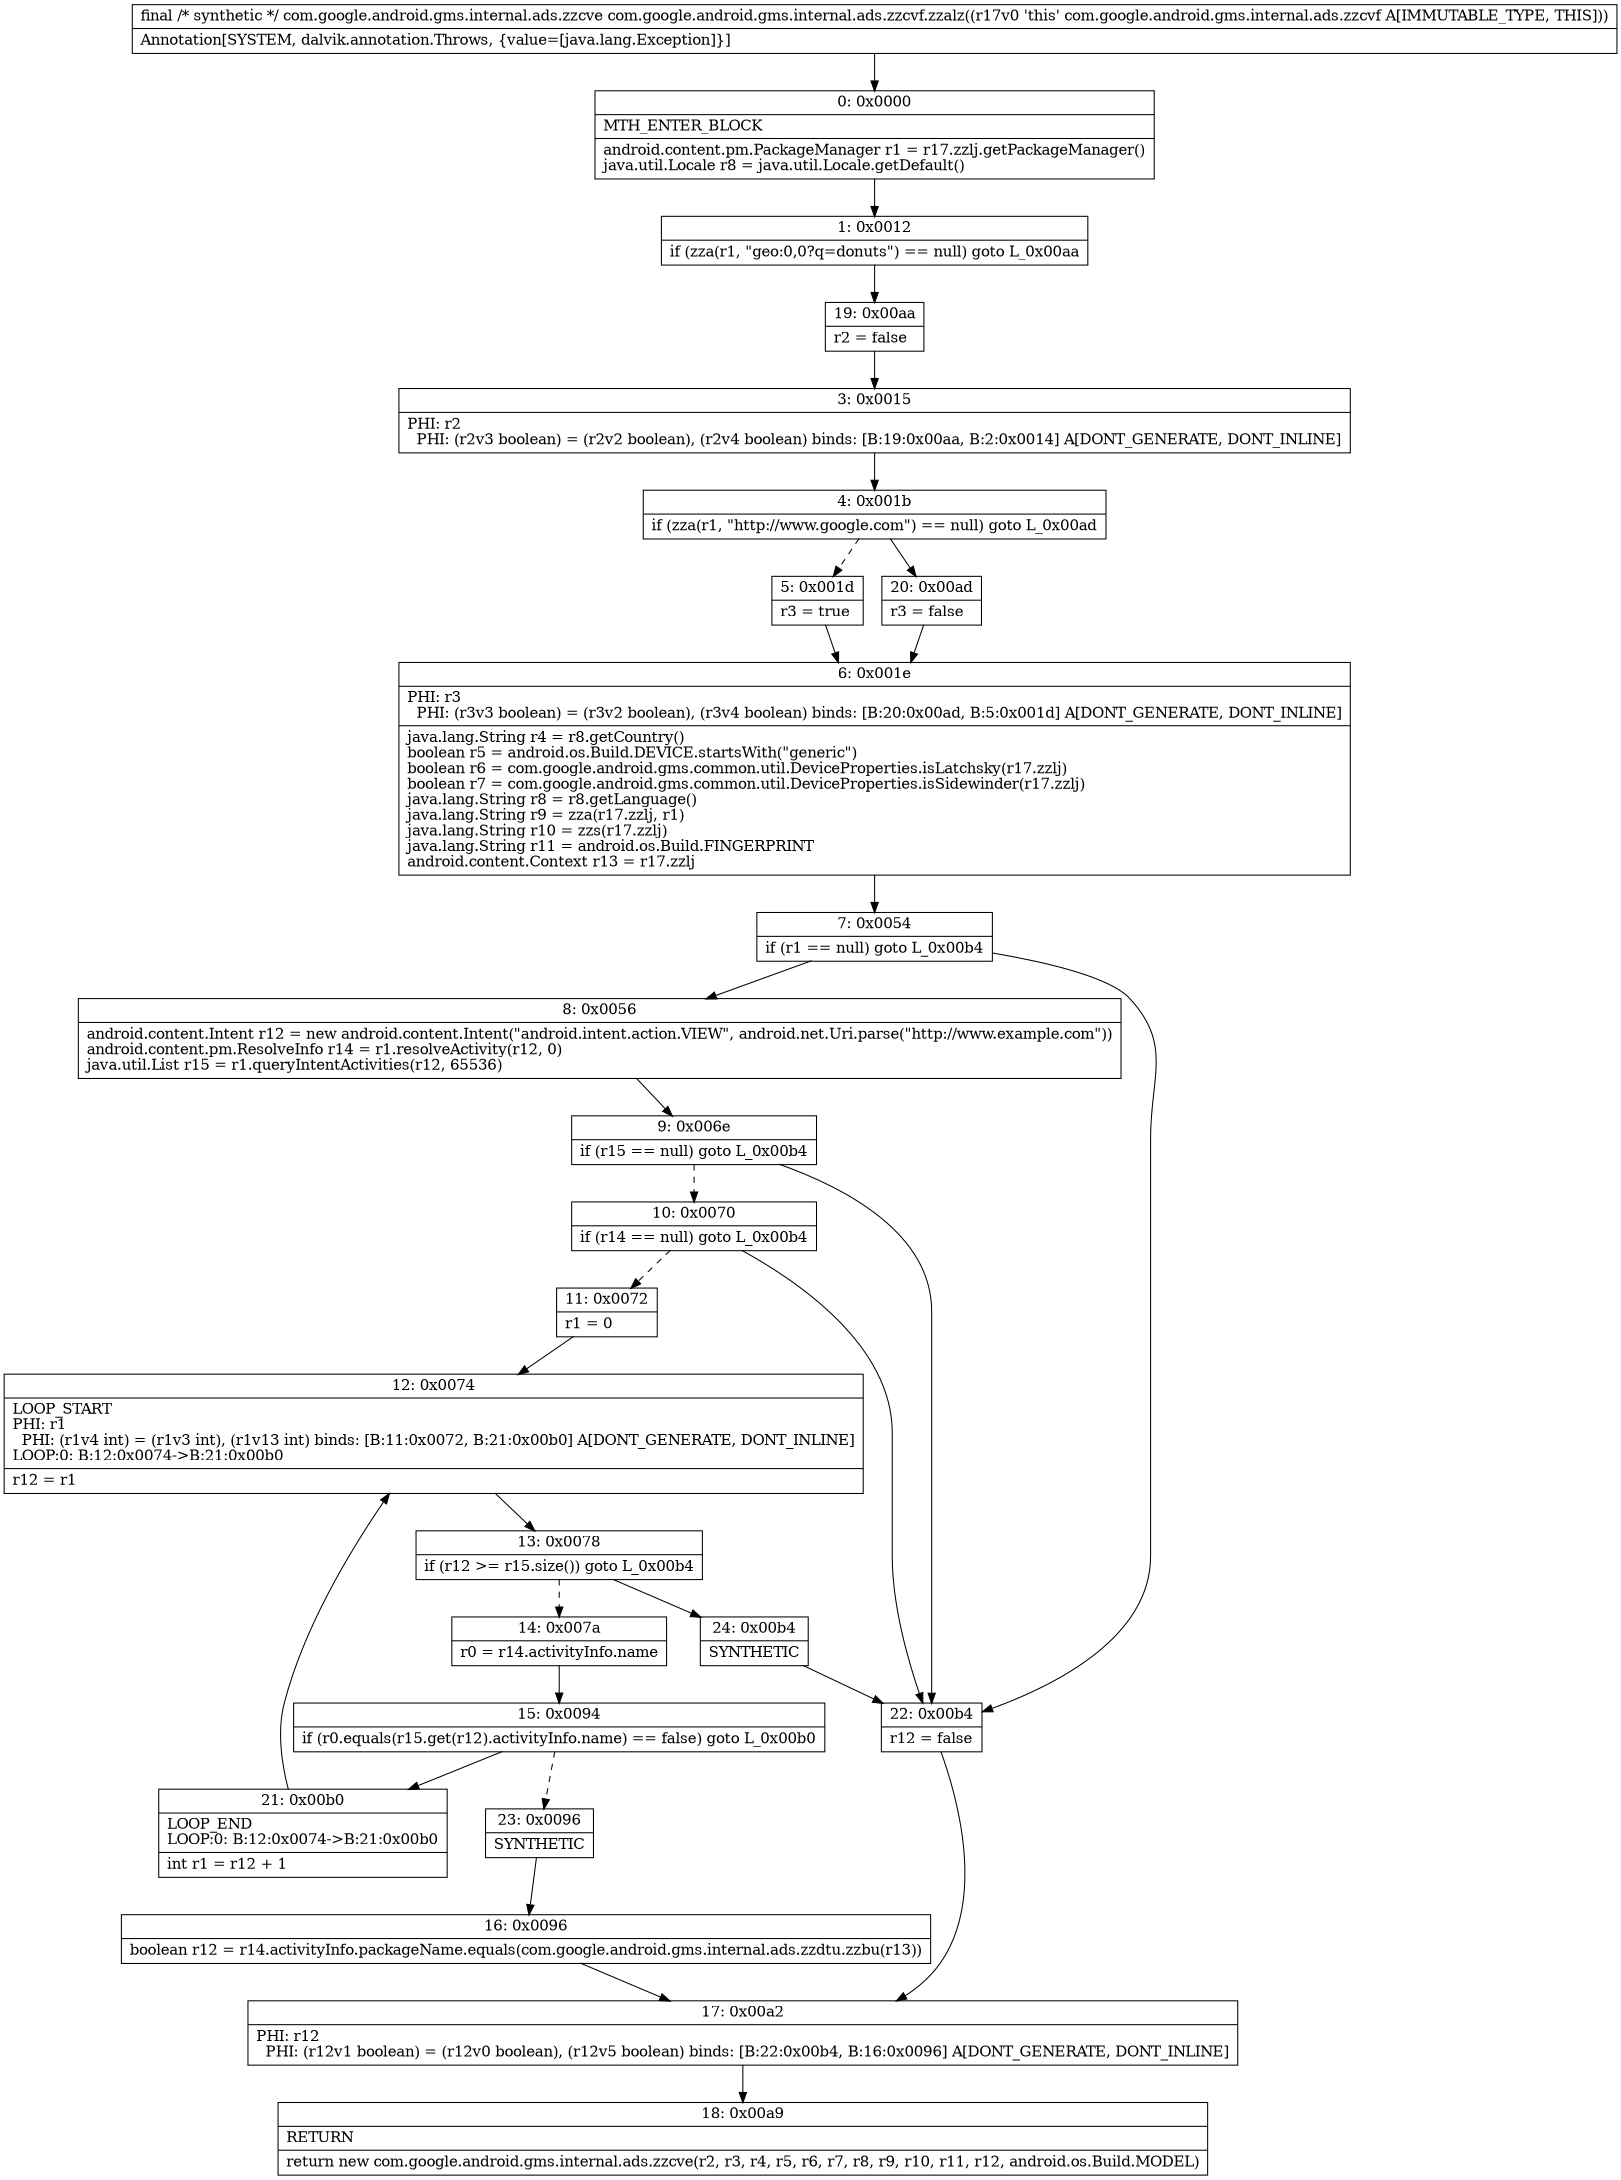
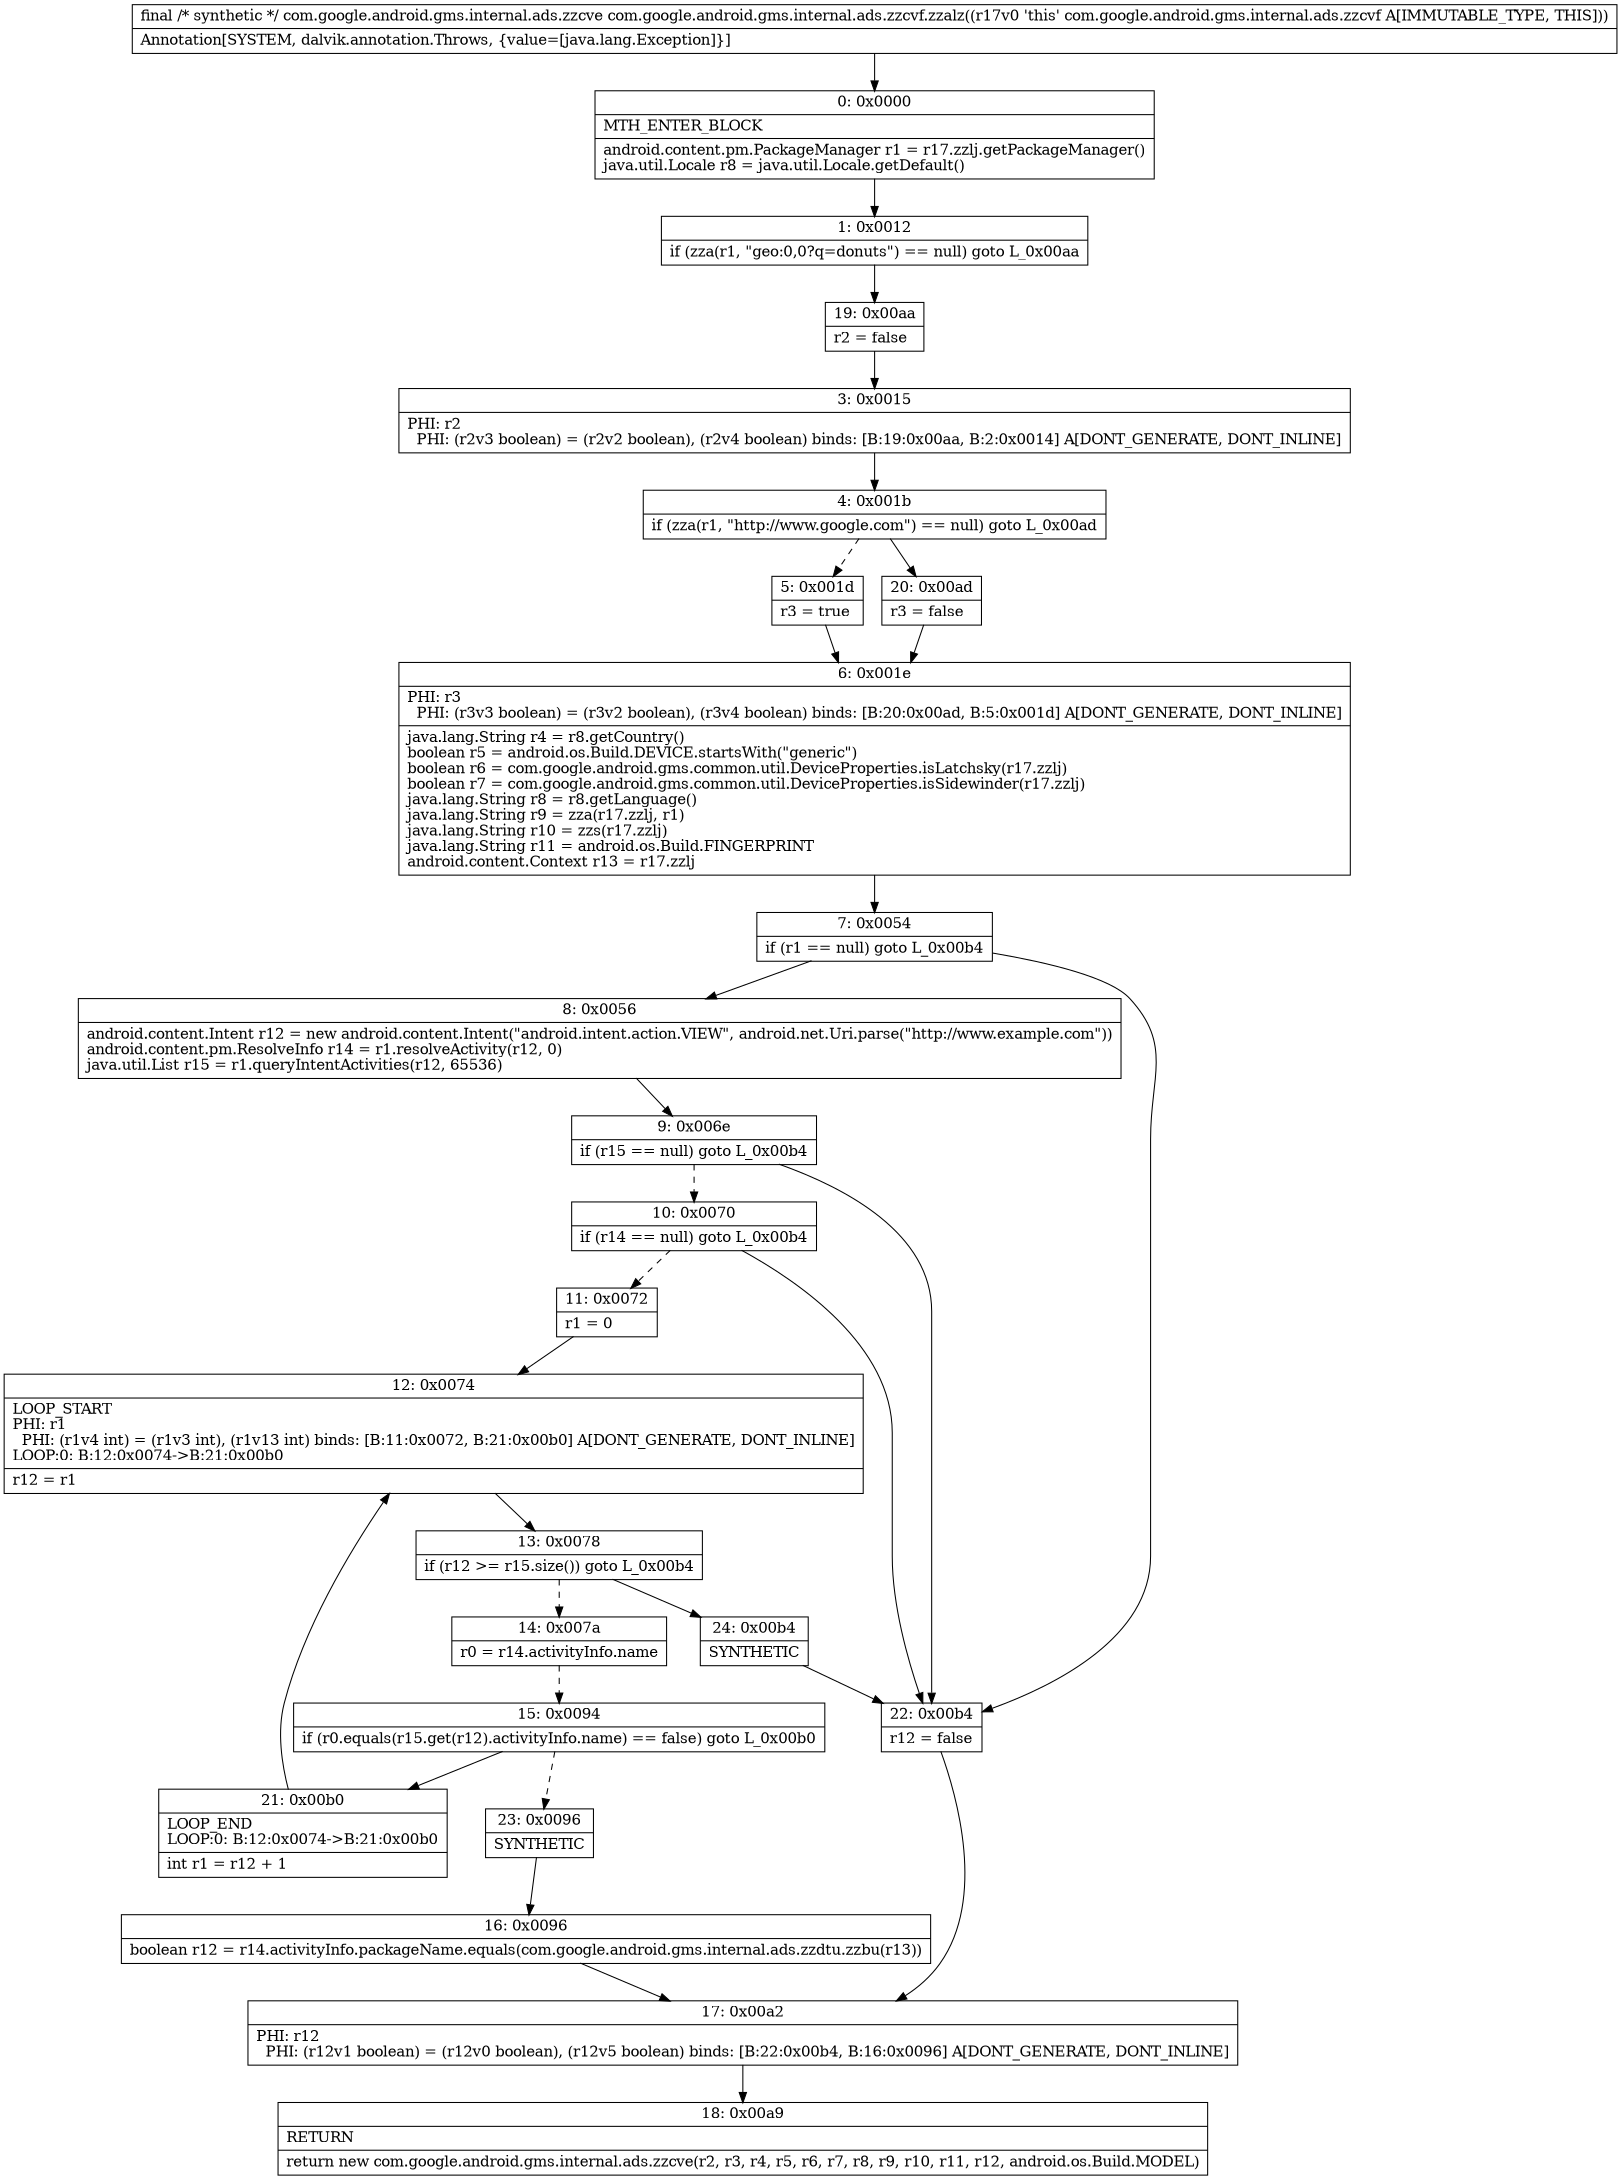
edge "14: 0x007a" -> "15: 0x0094": style solid -> dashed
